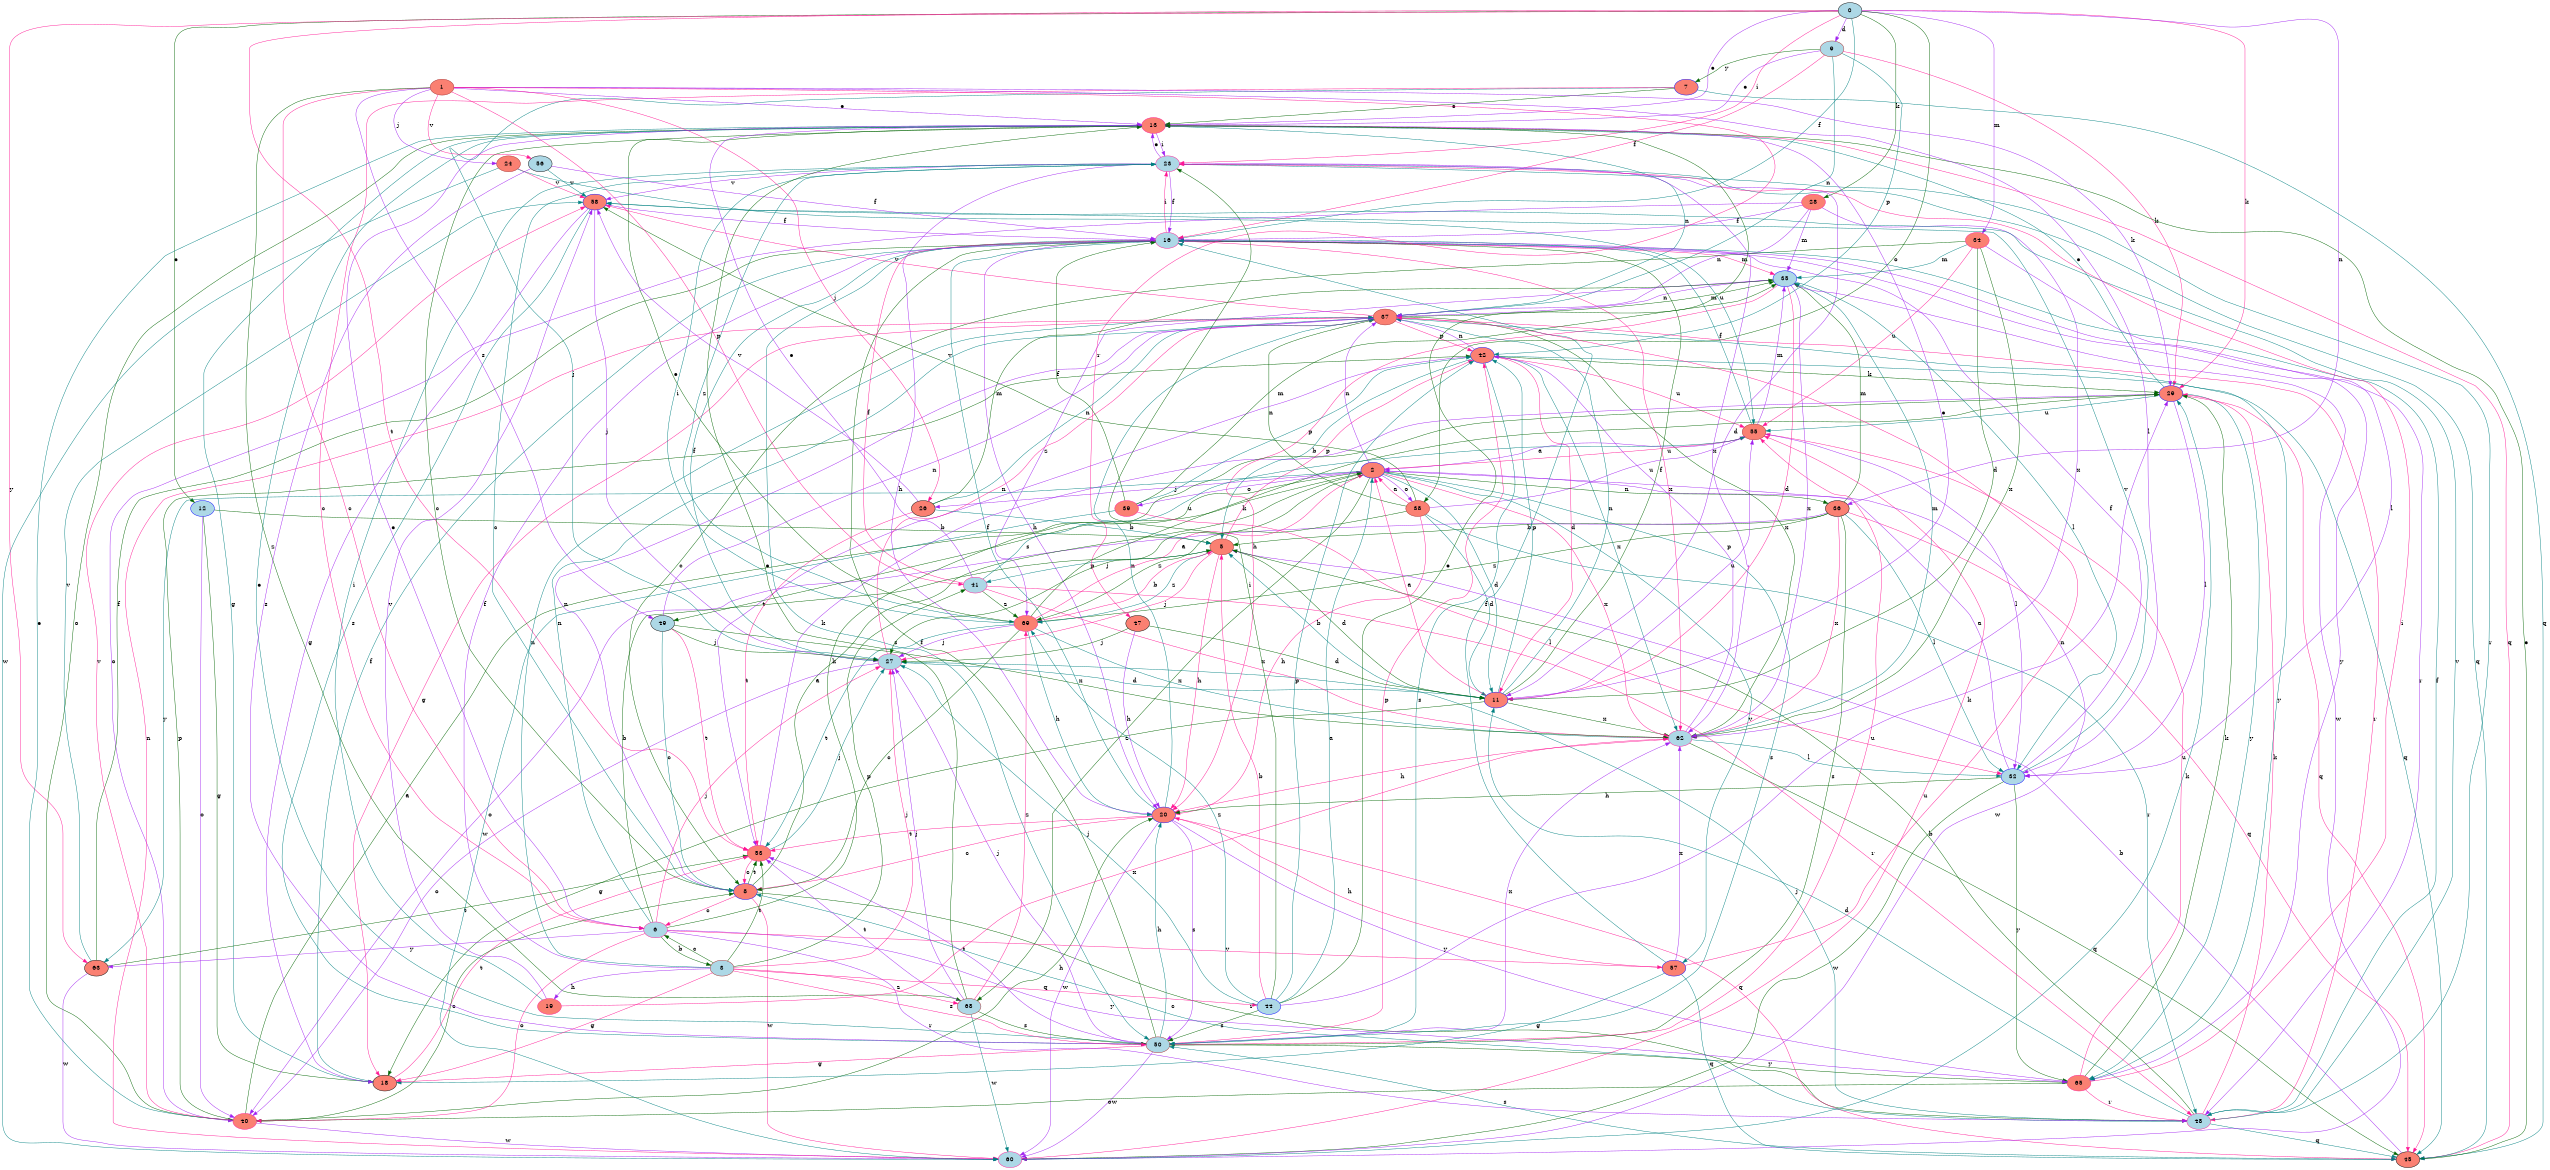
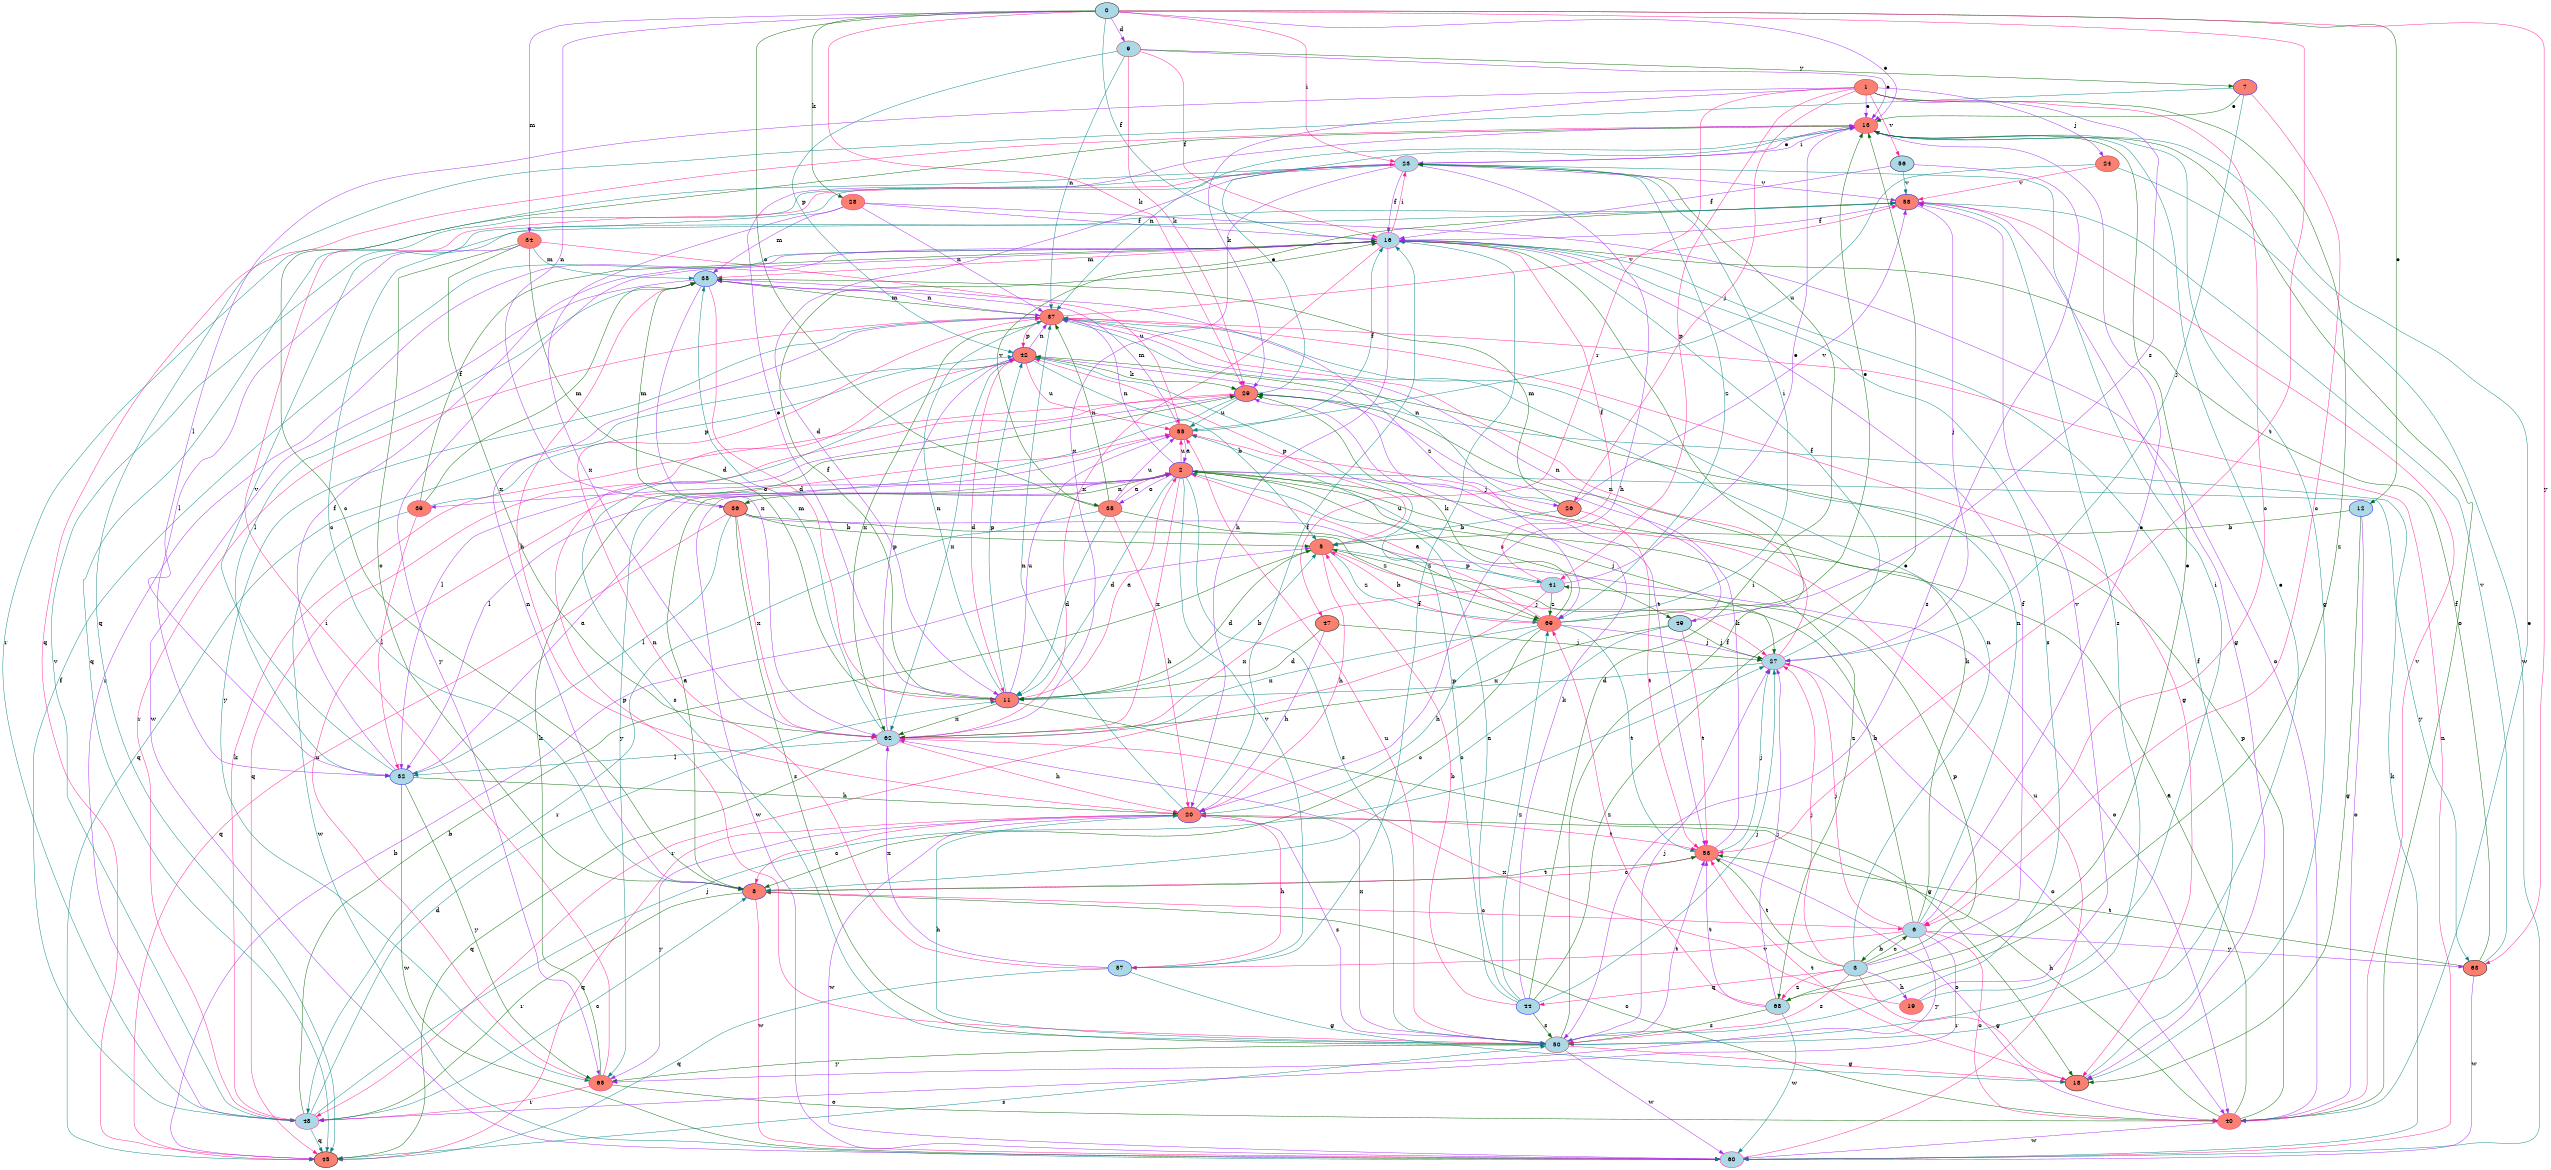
edge "45" -> "13": removed, label "e"
node "57": fillcolor salmon -> lightblue
edge "53" -> "40": added, label "o"
